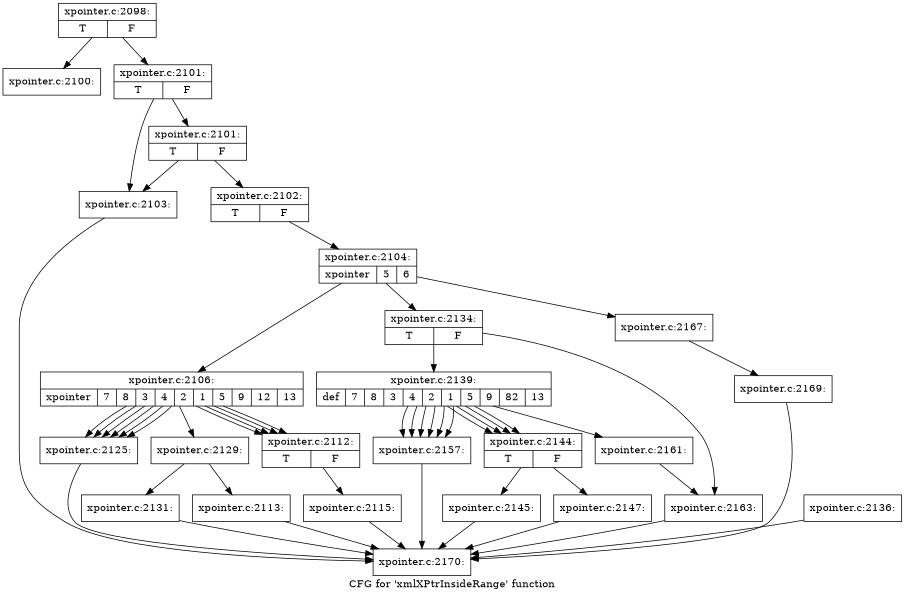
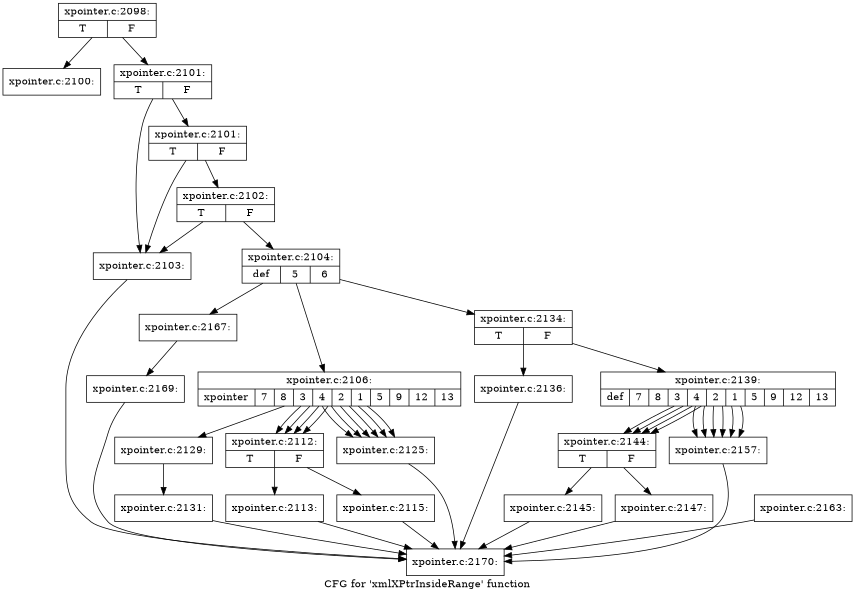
edge "xpointer.c:2102:" -> "xpointer.c:2103:": added
node "xpointer.c:2104:": text "xpointer" -> "def"
edge "xpointer.c:2134:" -> "xpointer.c:2163:": now "xpointer.c:2134:" -> "xpointer.c:2136:"
node "xpointer.c:2139:": text "82" -> "12"
node "xpointer.c:2161:": removed
edge "xpointer.c:2129:" -> "xpointer.c:2113:": now "xpointer.c:2112:" -> "xpointer.c:2113:"
